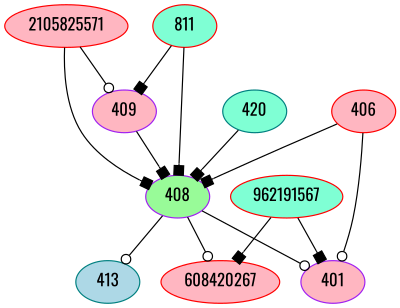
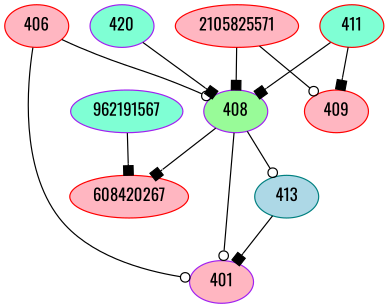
node "811": label "811" -> "411"
node "409": color purple -> red
node "420": color teal -> purple
edge "409" -> "408": removed
edge "406" -> "408": arrowhead box -> odot
node "962191567": color red -> purple
edge "962191567" -> "401": now "413" -> "401"
edge "408" -> "608420267": arrowhead odot -> box
